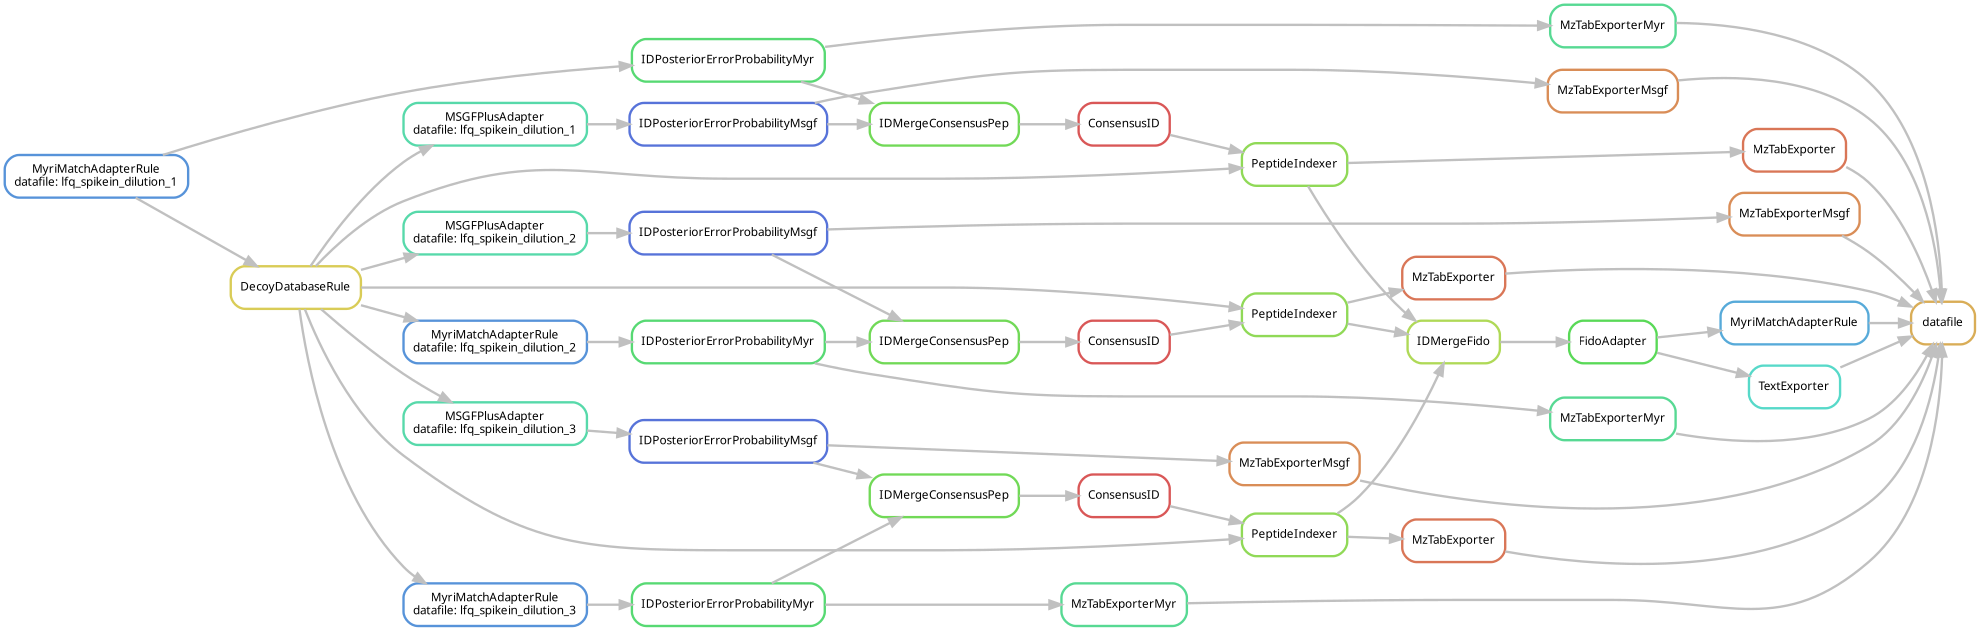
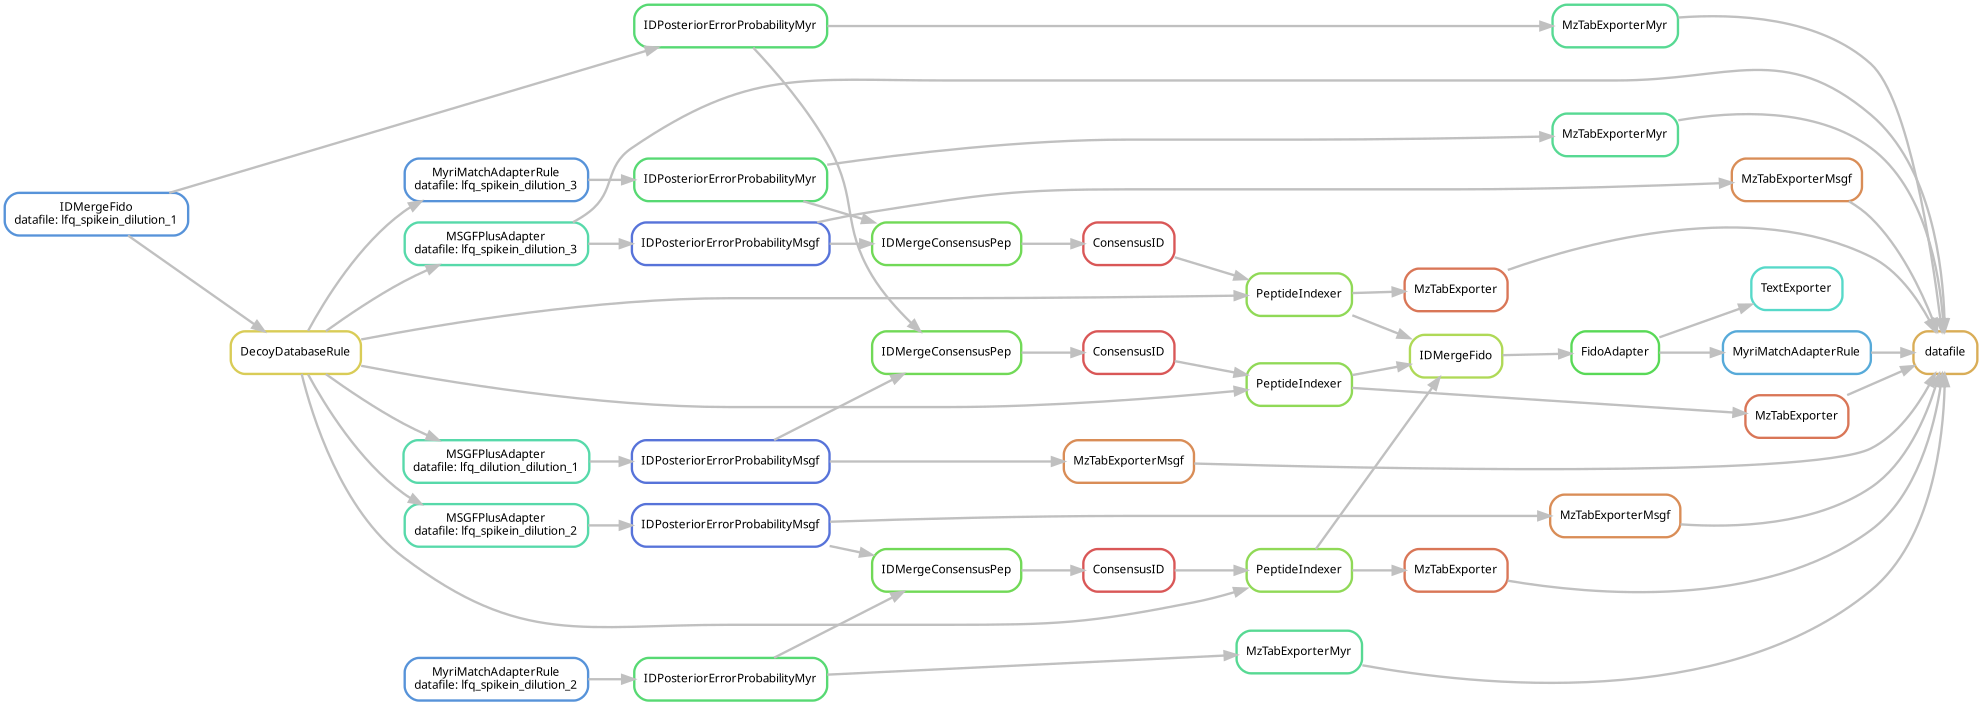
node "MSGFPlusAdapter datafile: lfq_spikein_dilution_1": label "MSGFPlusAdapter datafile: lfq_spikein_dilution_1" -> "MSGFPlusAdapter datafile: lfq_dilution_dilution_1"
node "MyriMatchAdapterRule datafile: lfq_spikein_dilution_1": label "MyriMatchAdapterRule datafile: lfq_spikein_dilution_1" -> "IDMergeFido datafile: lfq_spikein_dilution_1"
edge "DecoyDatabaseRule" -> "MyriMatchAdapterRule datafile: lfq_spikein_dilution_2": removed
edge "TextExporter" -> "datafile": now "MSGFPlusAdapter datafile: lfq_spikein_dilution_3" -> "datafile"
